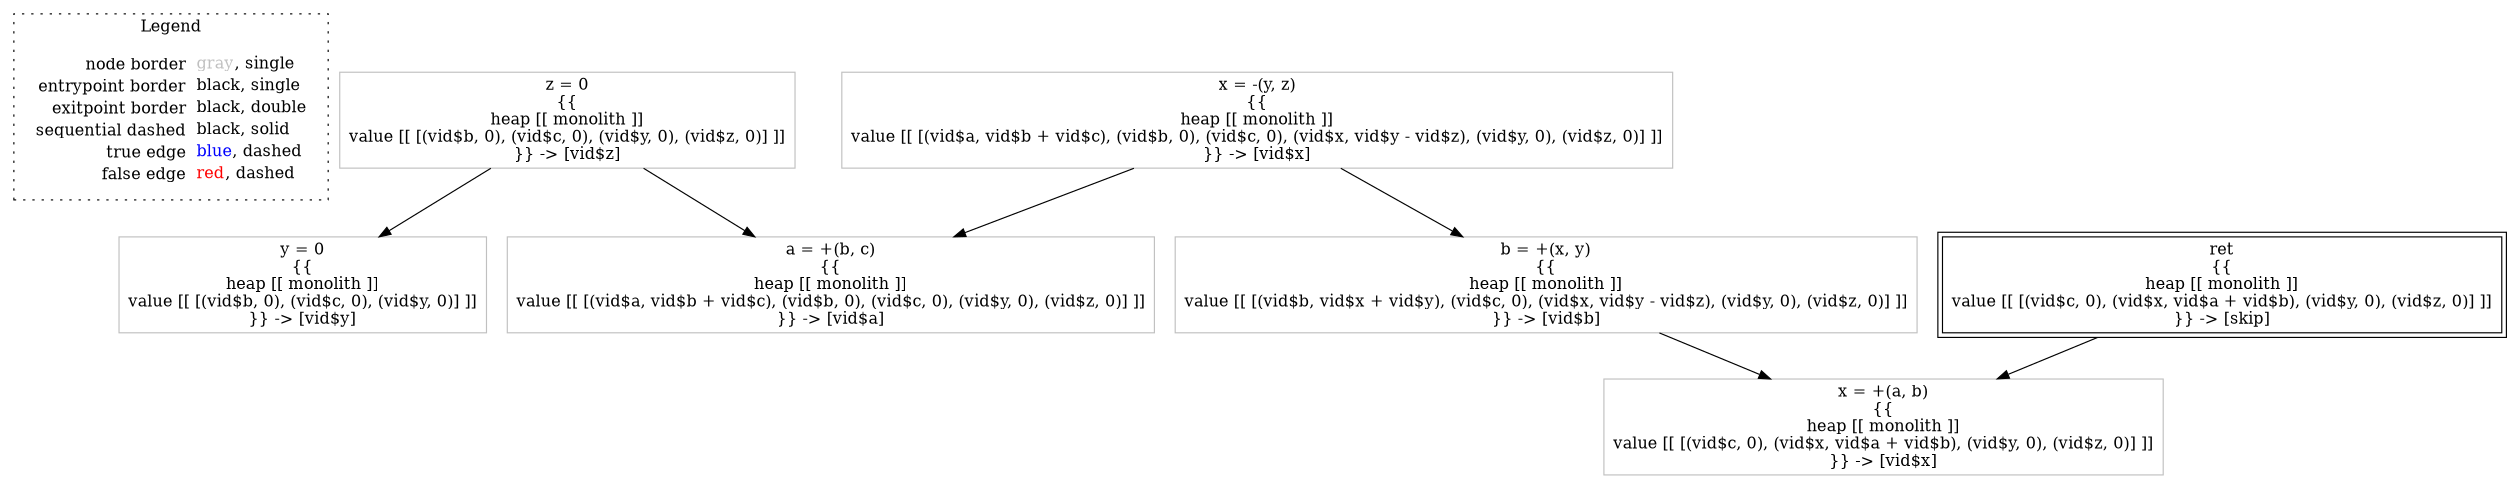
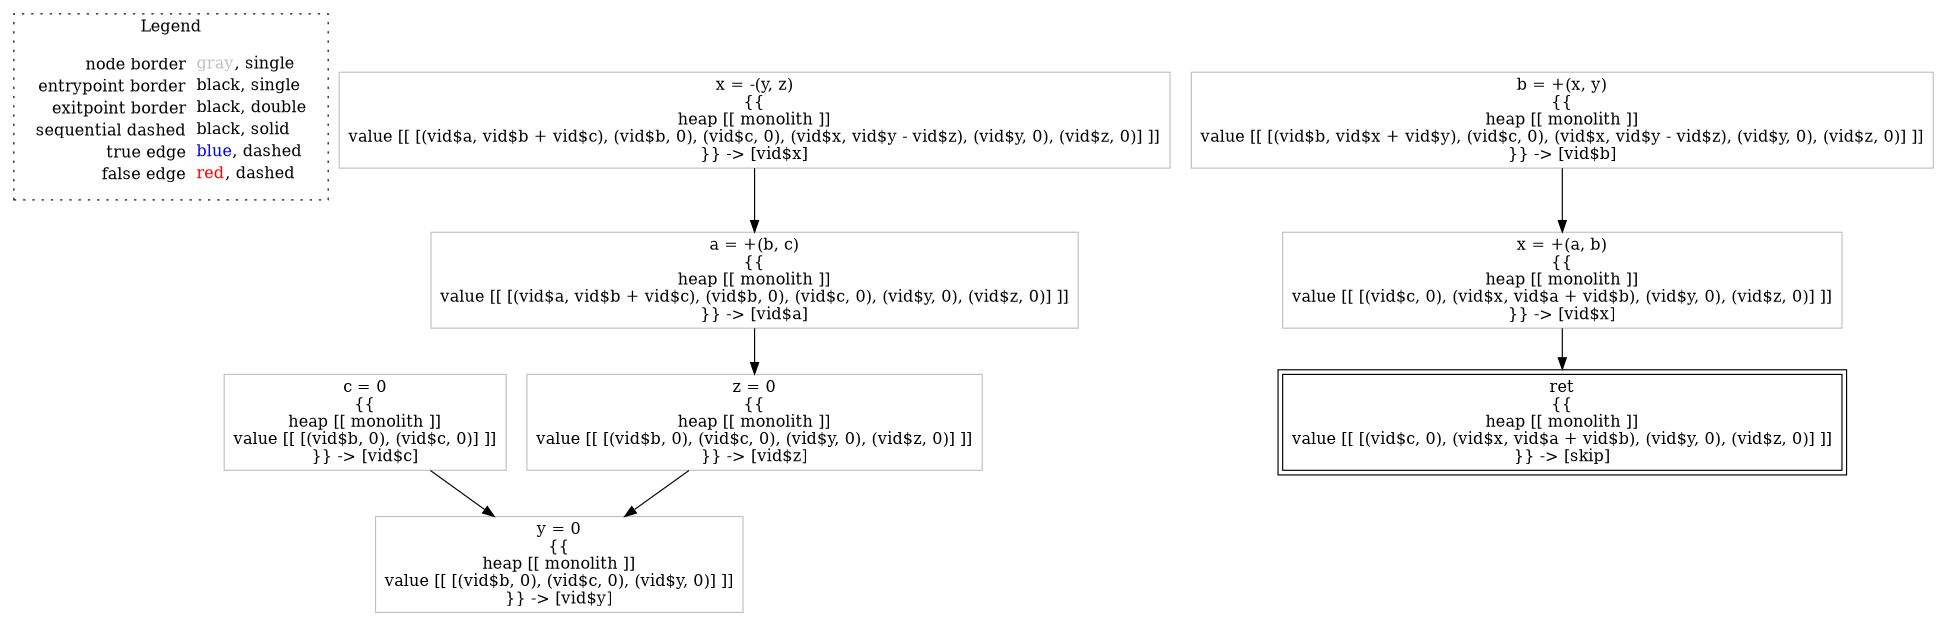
edge "z = 0" -> "a = +(b, c)": reversed
edge "x = -(y, z)" -> "b = +(x, y)": removed
edge "ret" -> "x = +(a, b)": reversed
node "c = 0": added
